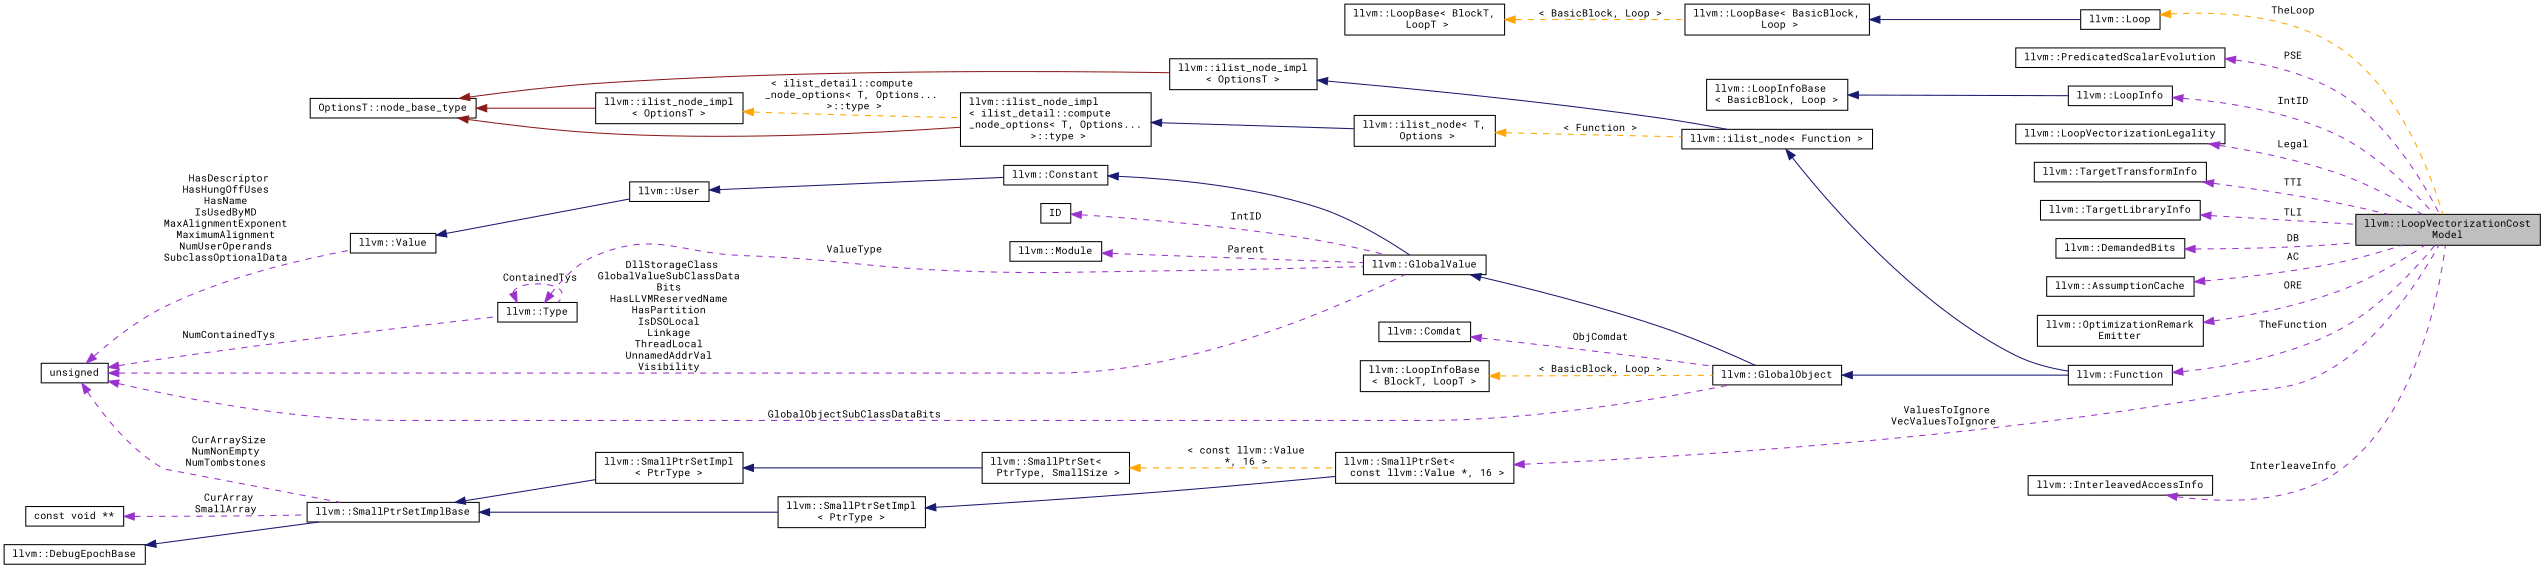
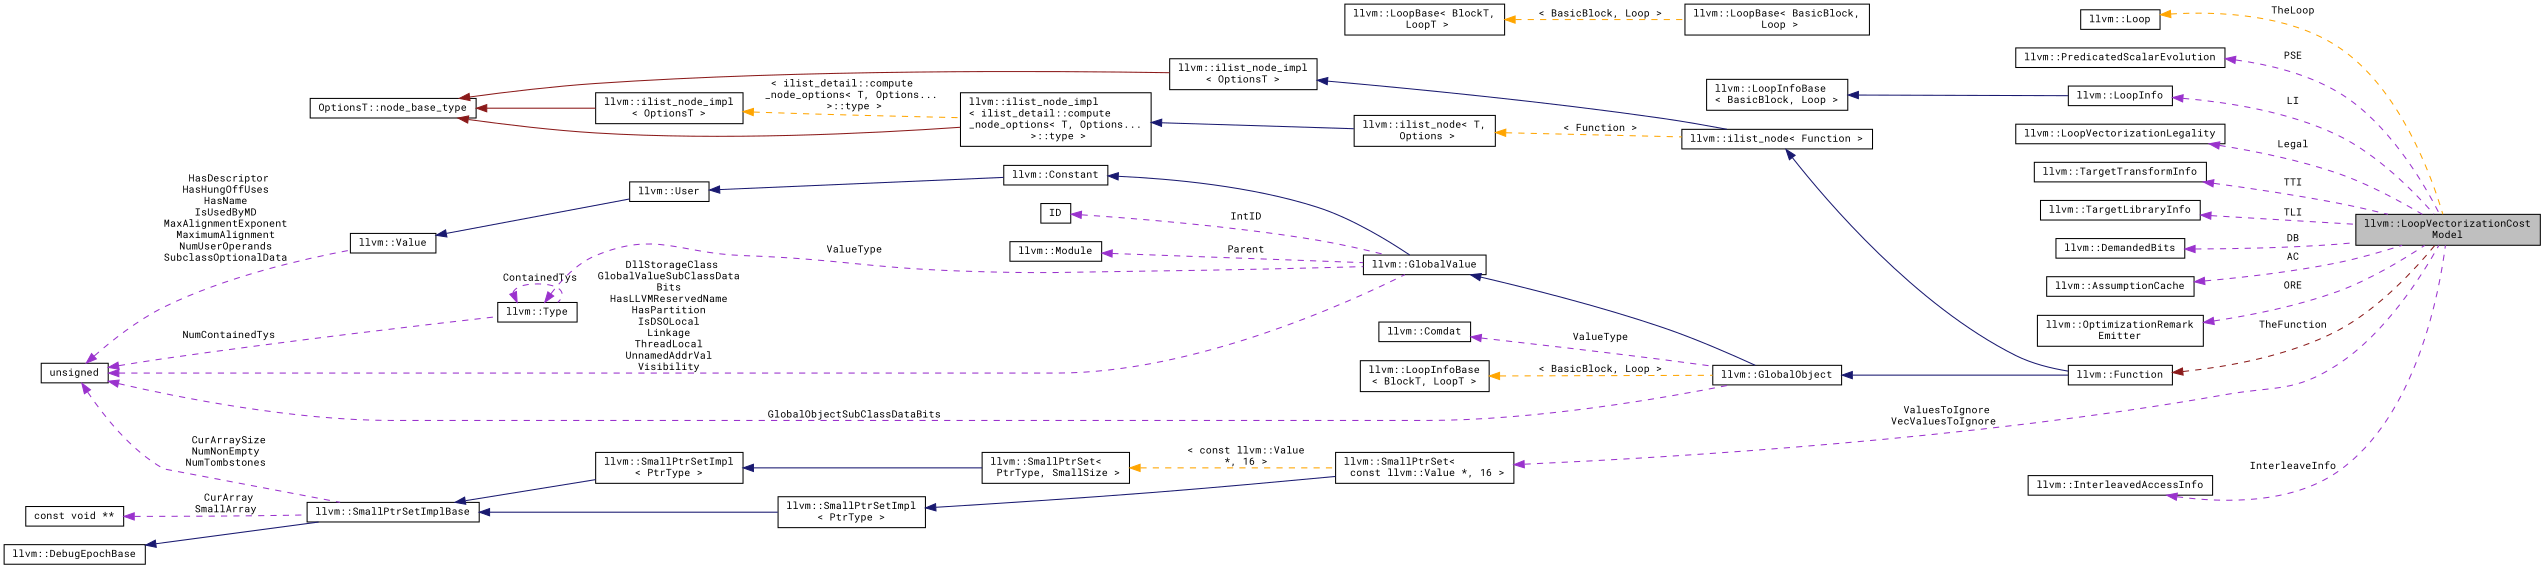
edge "llvm::Loop" -> "llvm::LoopBase< BasicBlock, Loop >": removed
edge "llvm::LoopVectorizationCost Model" -> "llvm::LoopInfo": label " IntID" -> " LI"
edge "llvm::LoopVectorizationCost Model" -> "llvm::Function": color darkorchid3 -> firebrick4
edge "llvm::GlobalObject" -> "llvm::Comdat": label " ObjComdat" -> " ValueType"
